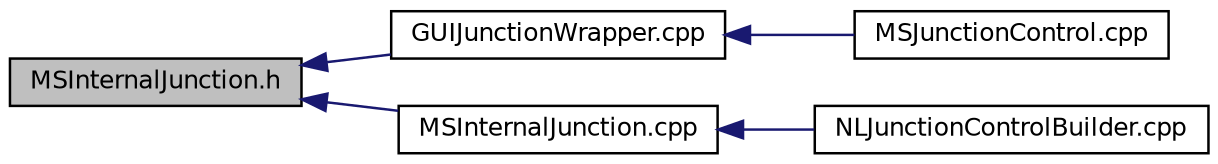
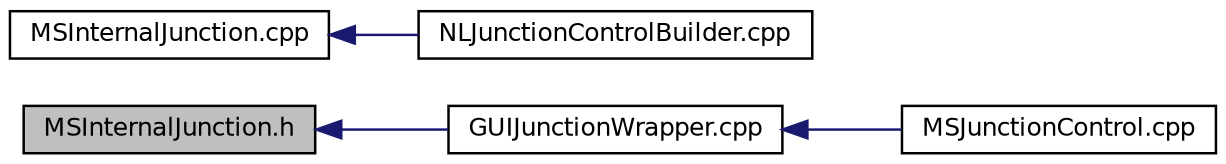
edge "MSInternalJunction.cpp" -> "MSInternalJunction.h": removed
